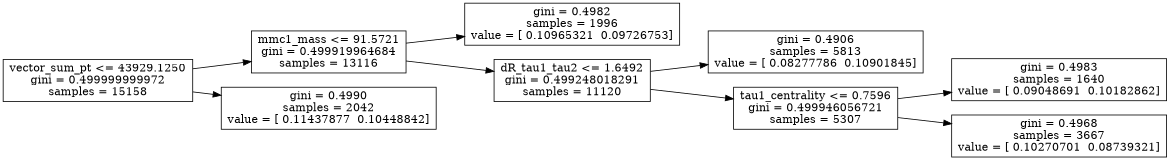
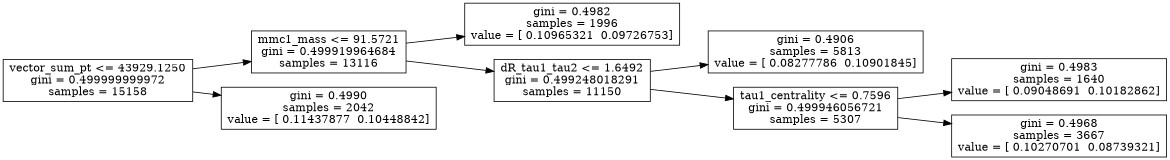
node "dR_tau1_tau2 <= 1.6492 gini = 0.499248018291 samples = 11120": label "dR_tau1_tau2 <= 1.6492 gini = 0.499248018291 samples = 11120" -> "dR_tau1_tau2 <= 1.6492 gini = 0.499248018291 samples = 11150"
